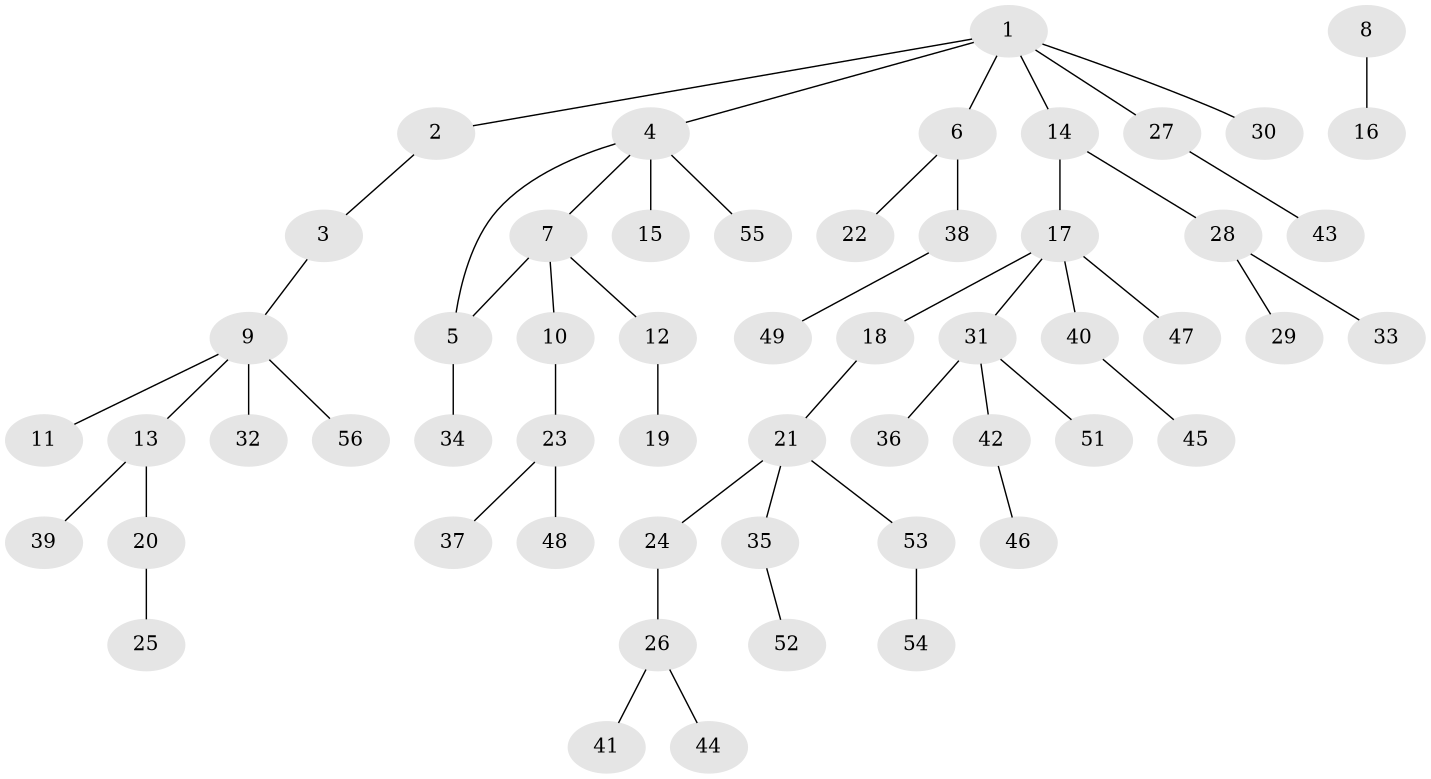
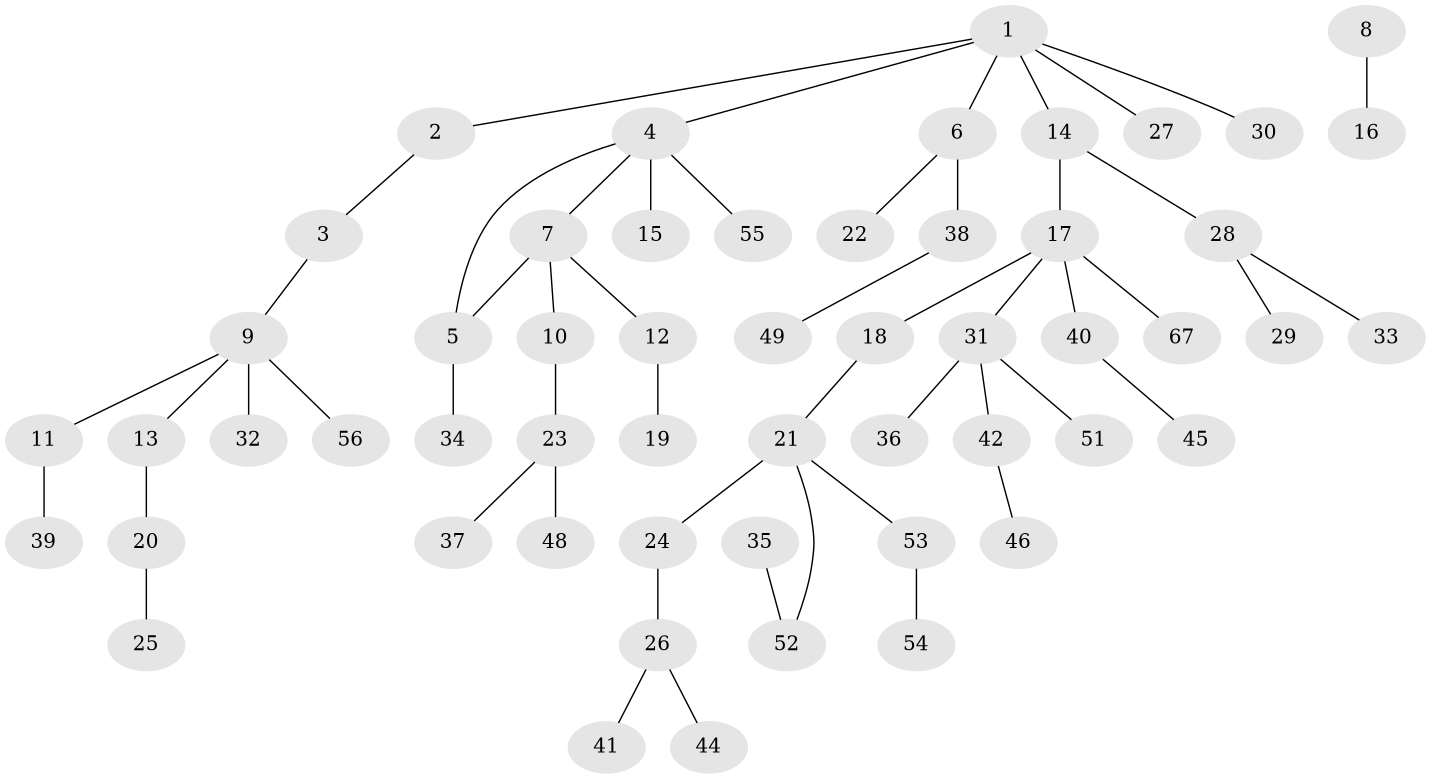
node "43": removed
node "47": label "47" -> "67"
edge "13" -- "39": now "11" -- "39"
edge "21" -- "35": now "21" -- "52"
